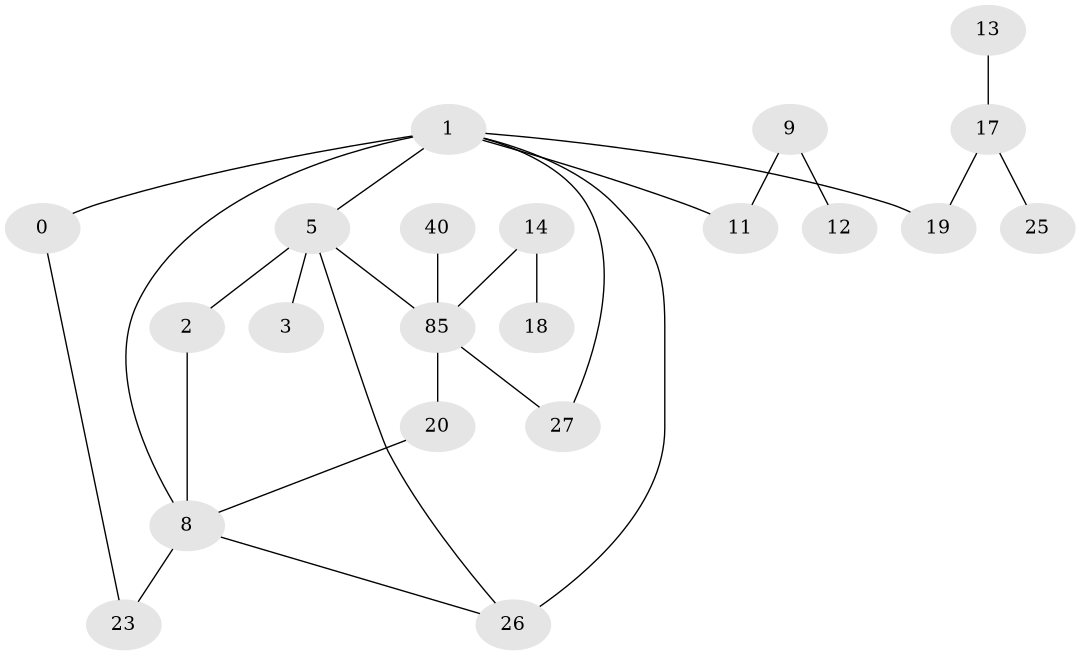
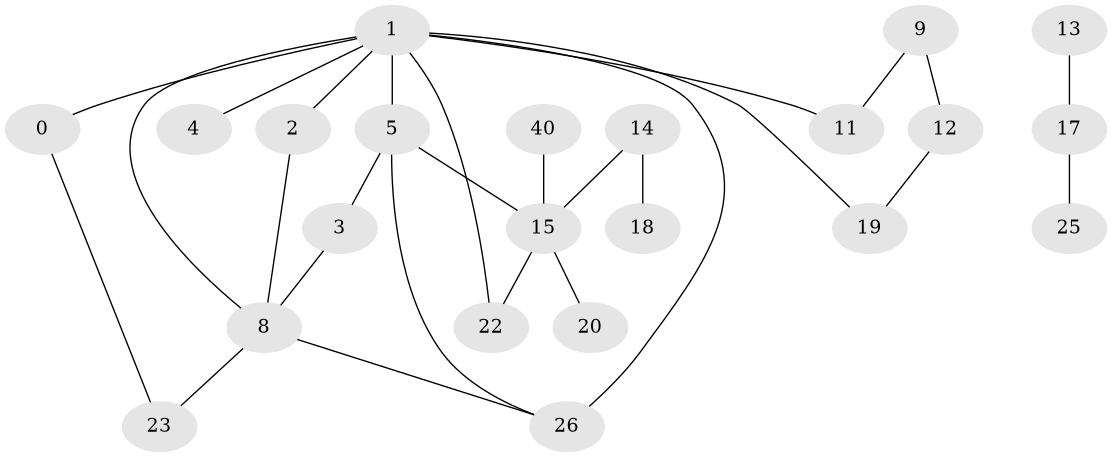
node "4": added
edge "17" -- "19": now "12" -- "19"
edge "5" -- "2": now "1" -- "2"
node "85": label "85" -> "15"
node "27": label "27" -> "22"
edge "20" -- "8": now "3" -- "8"
